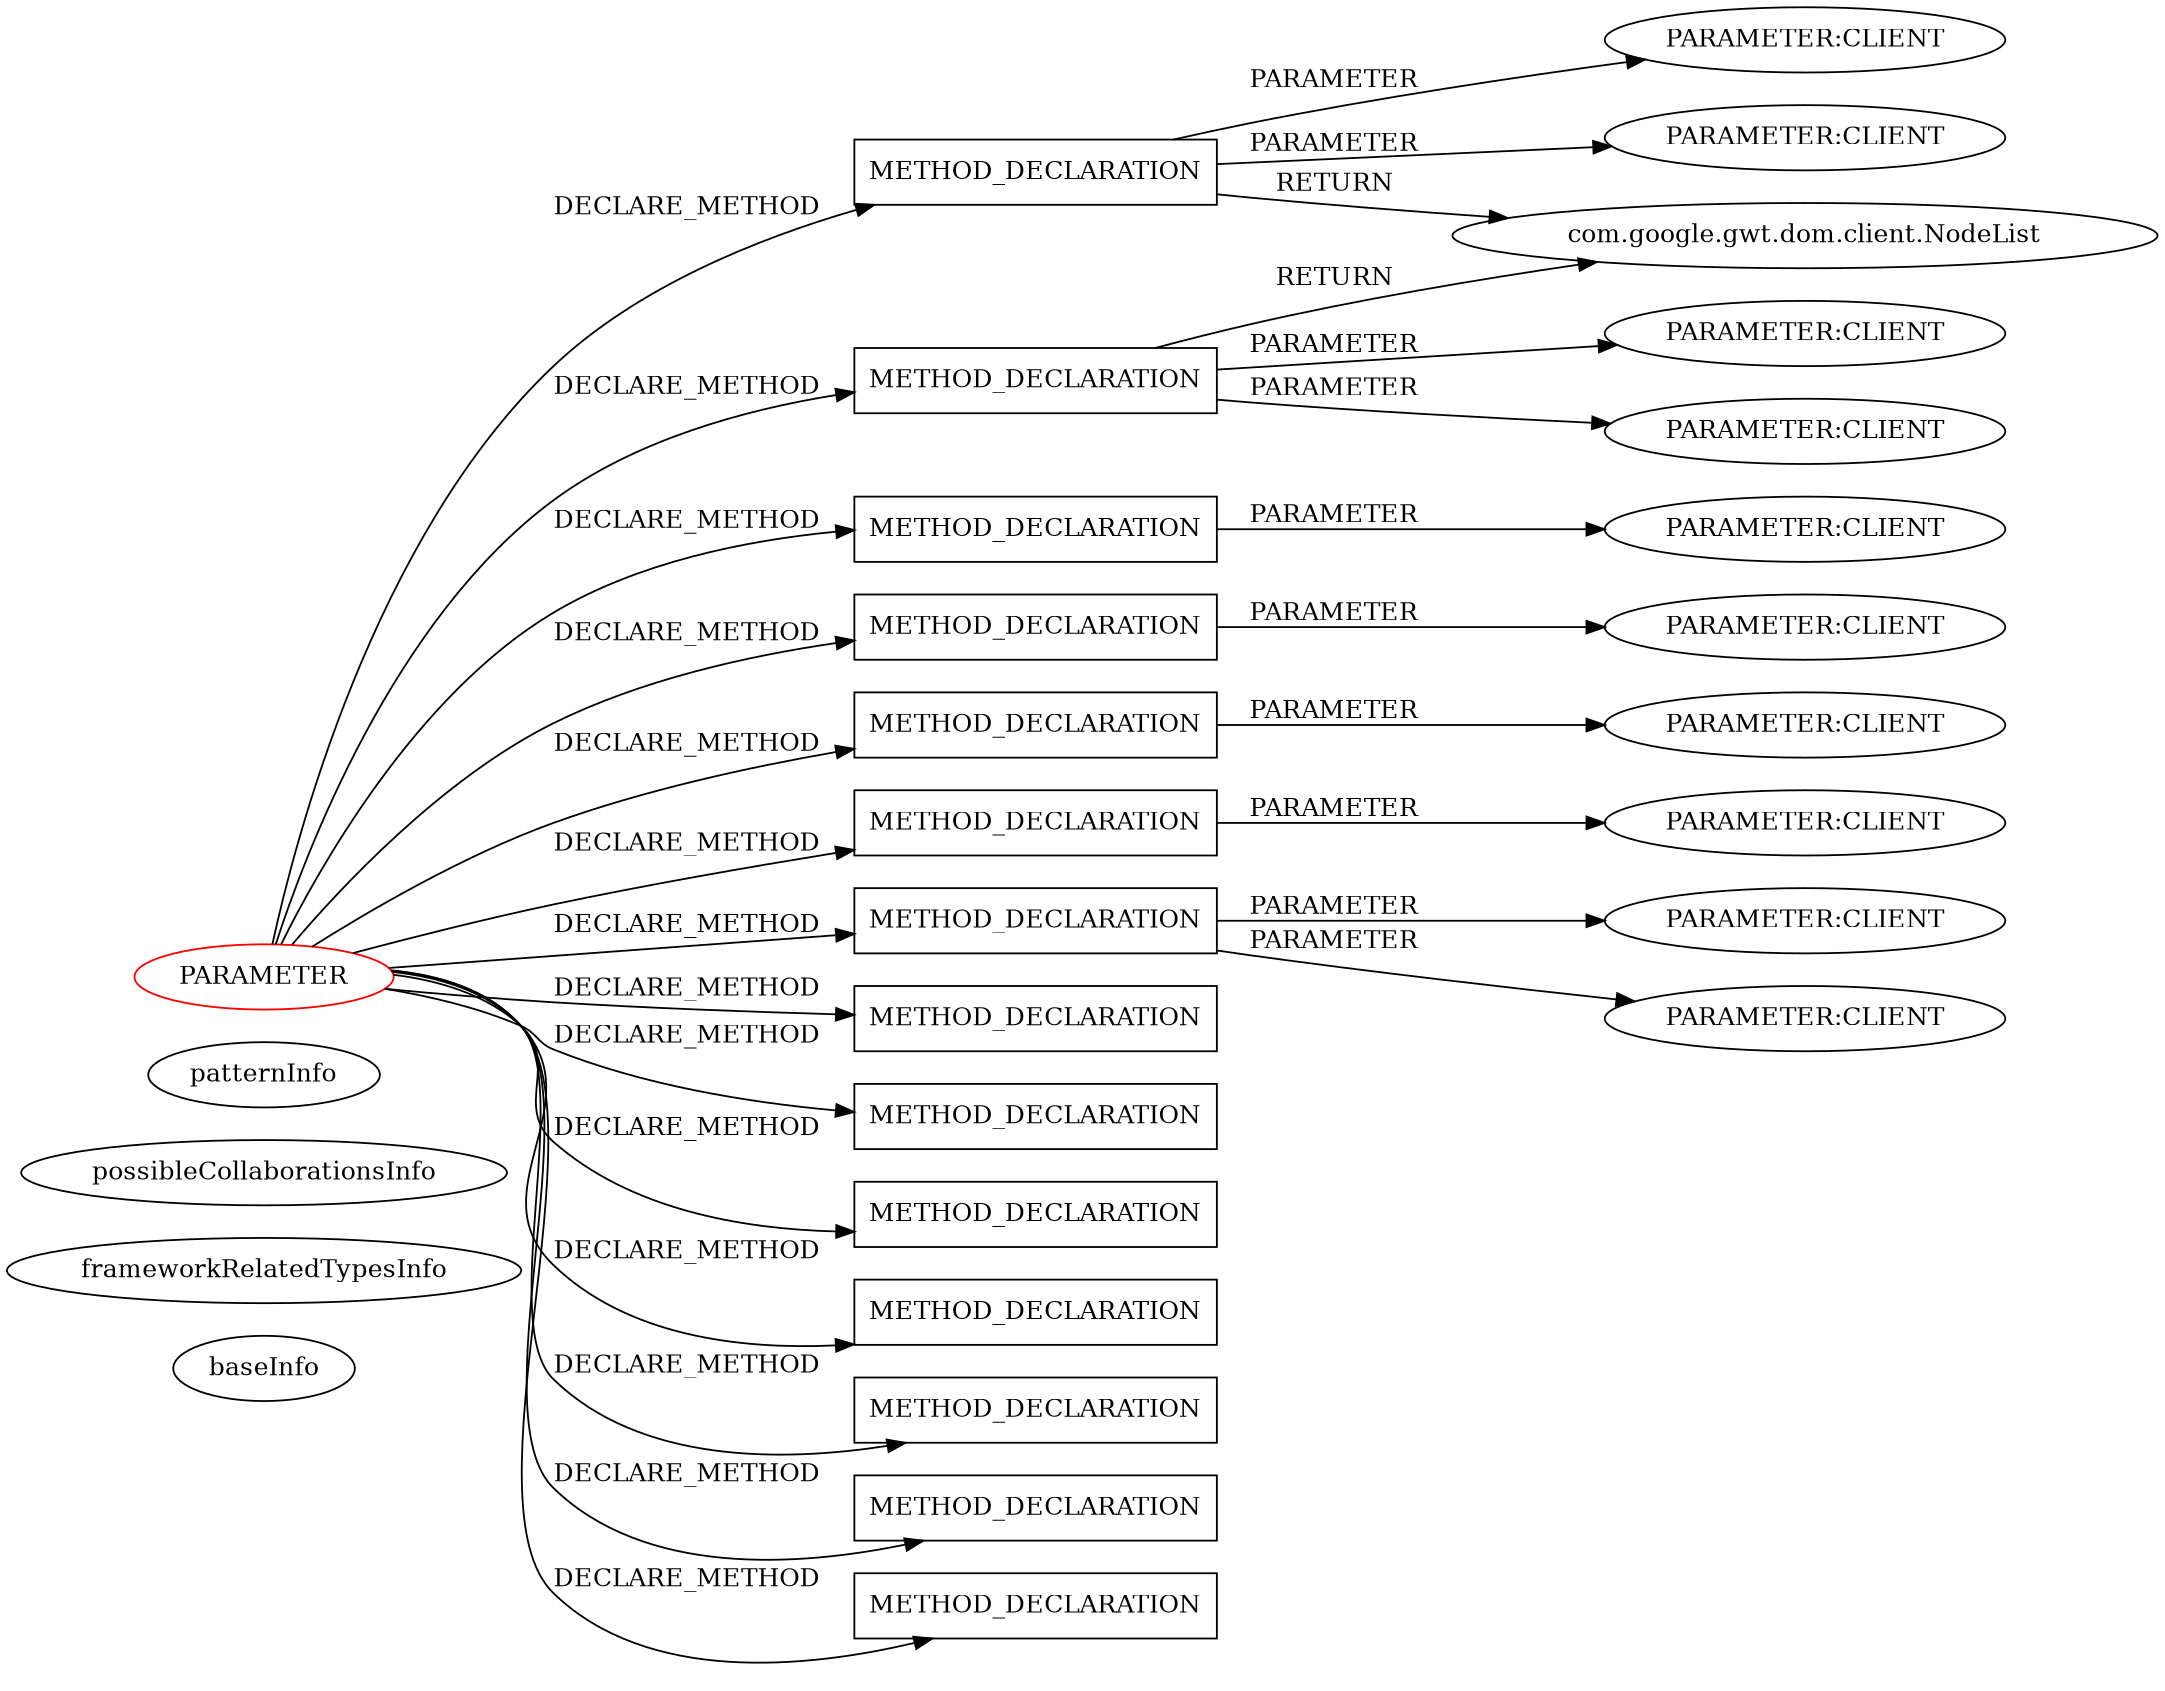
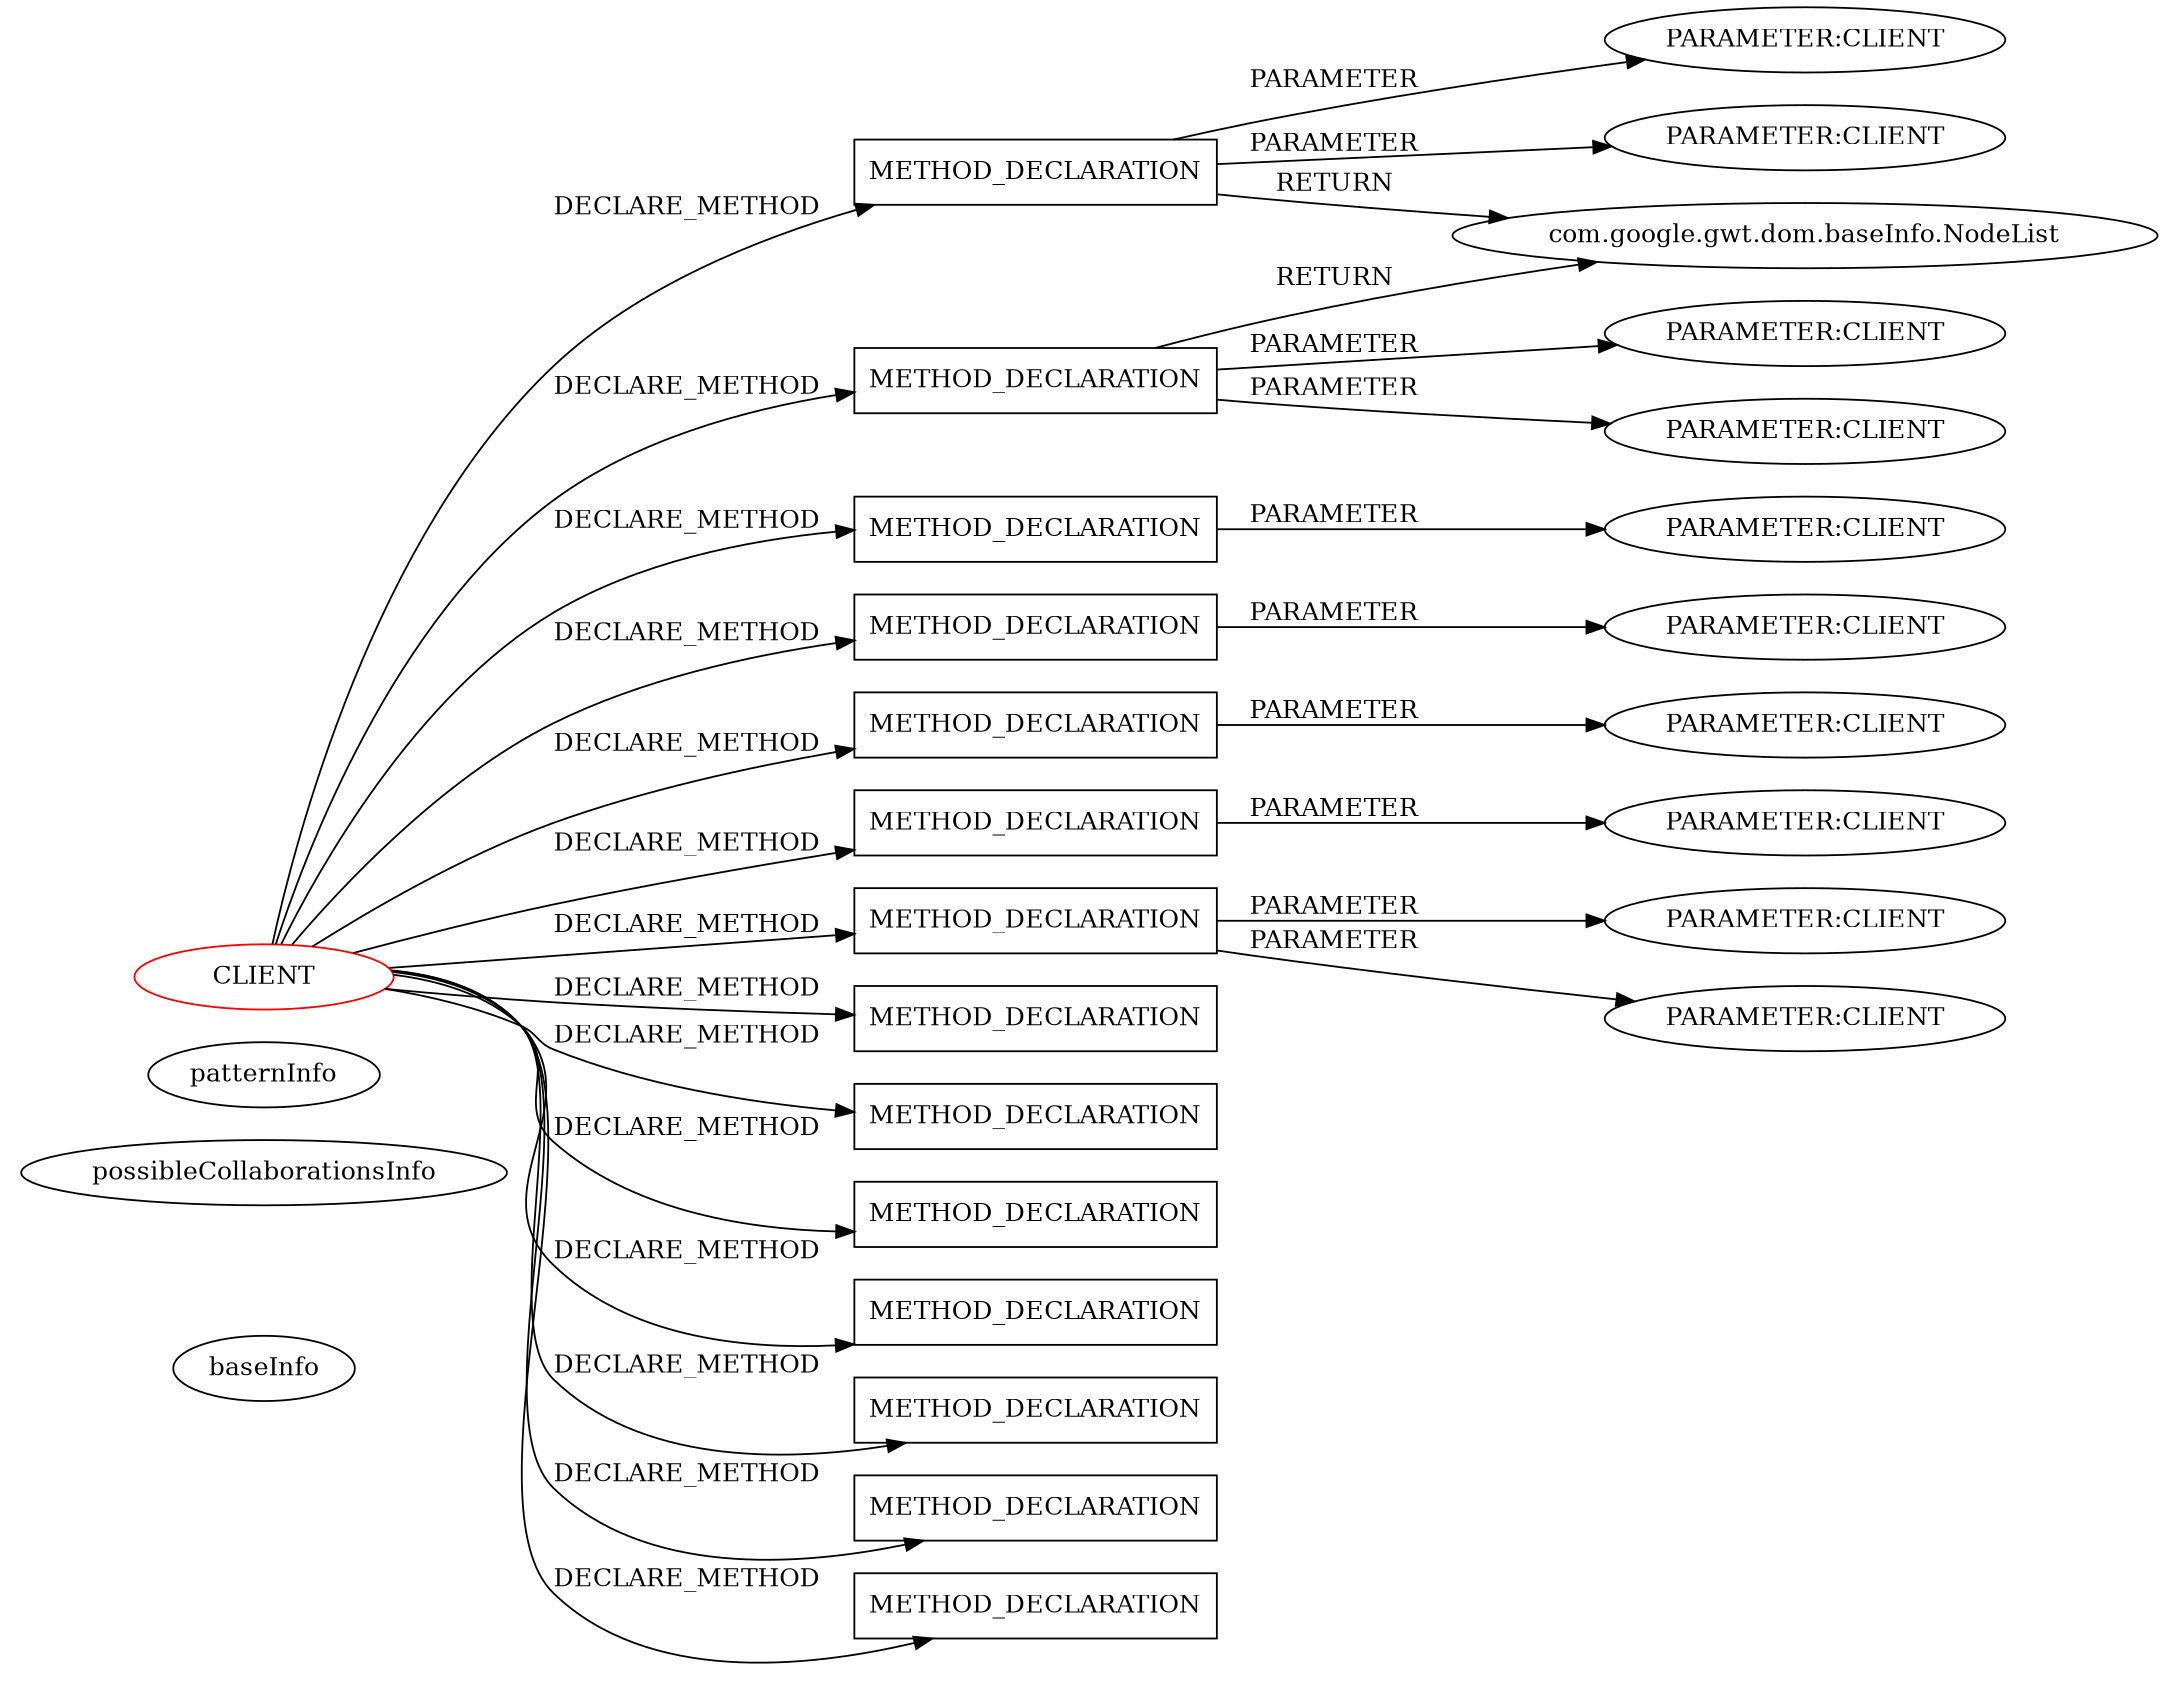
node "com.google.gwt.dom.client.NodeList": label "com.google.gwt.dom.client.NodeList" -> "com.google.gwt.dom.baseInfo.NodeList"
node "PARAMETER": label "PARAMETER" -> "CLIENT"
node "frameworkRelatedTypesInfo": removed
